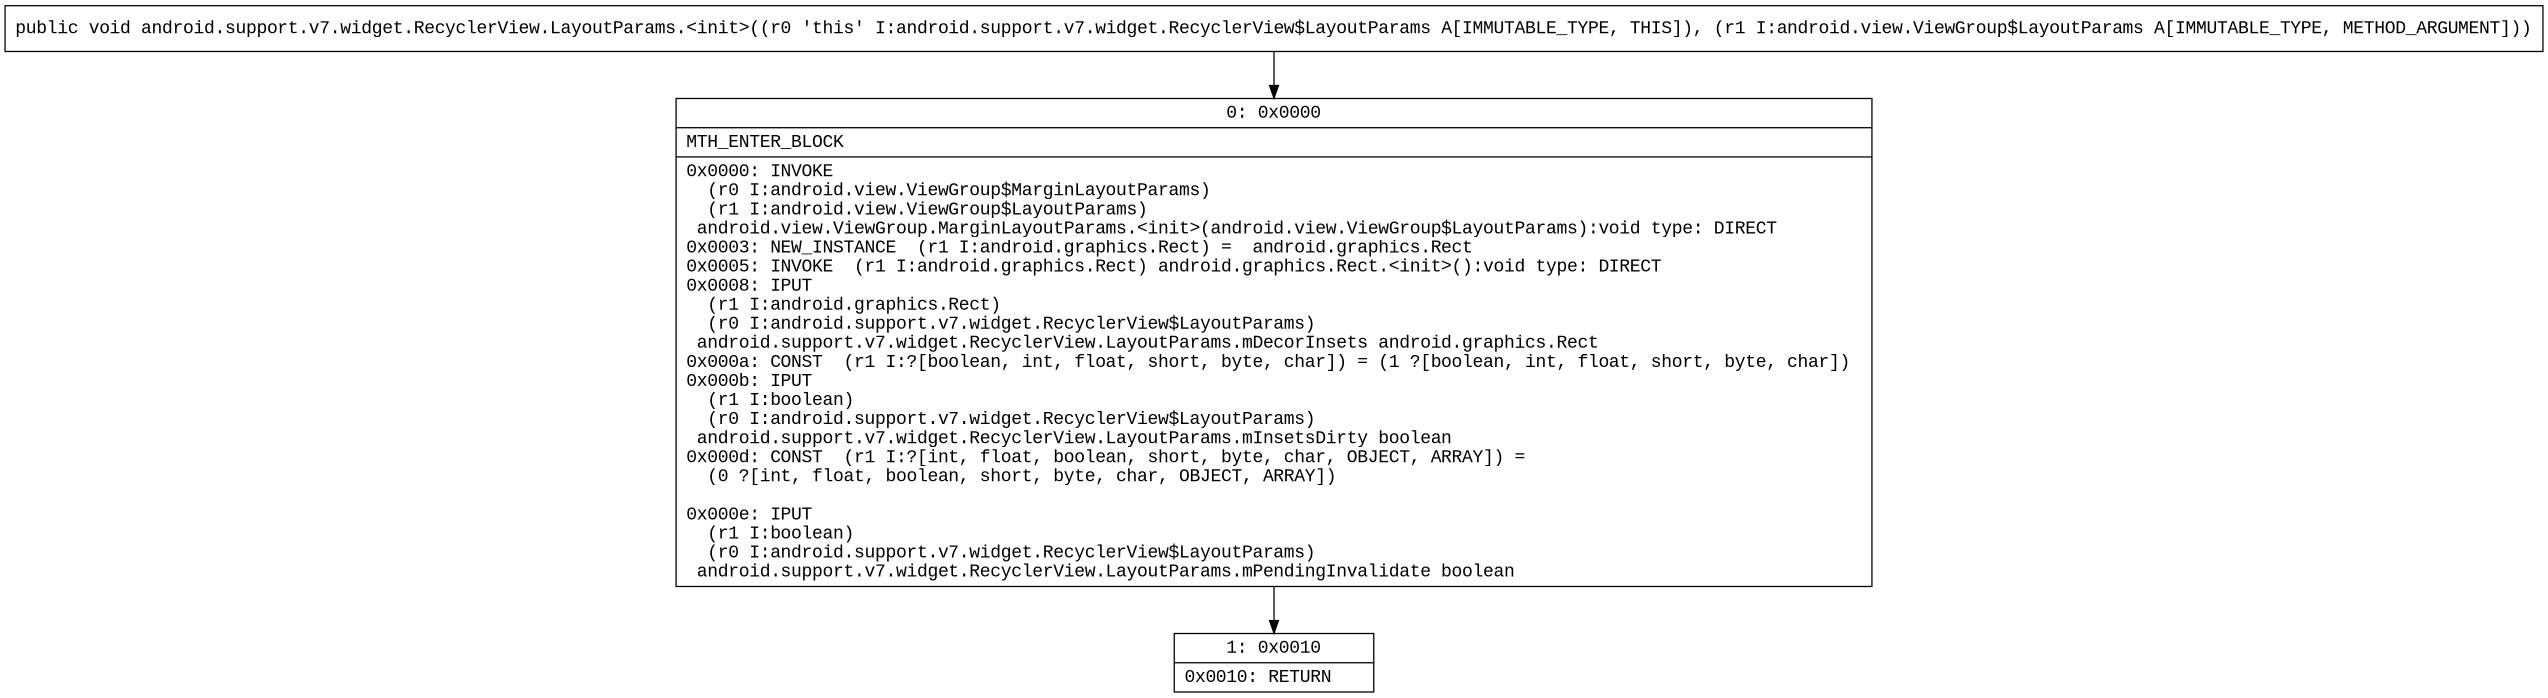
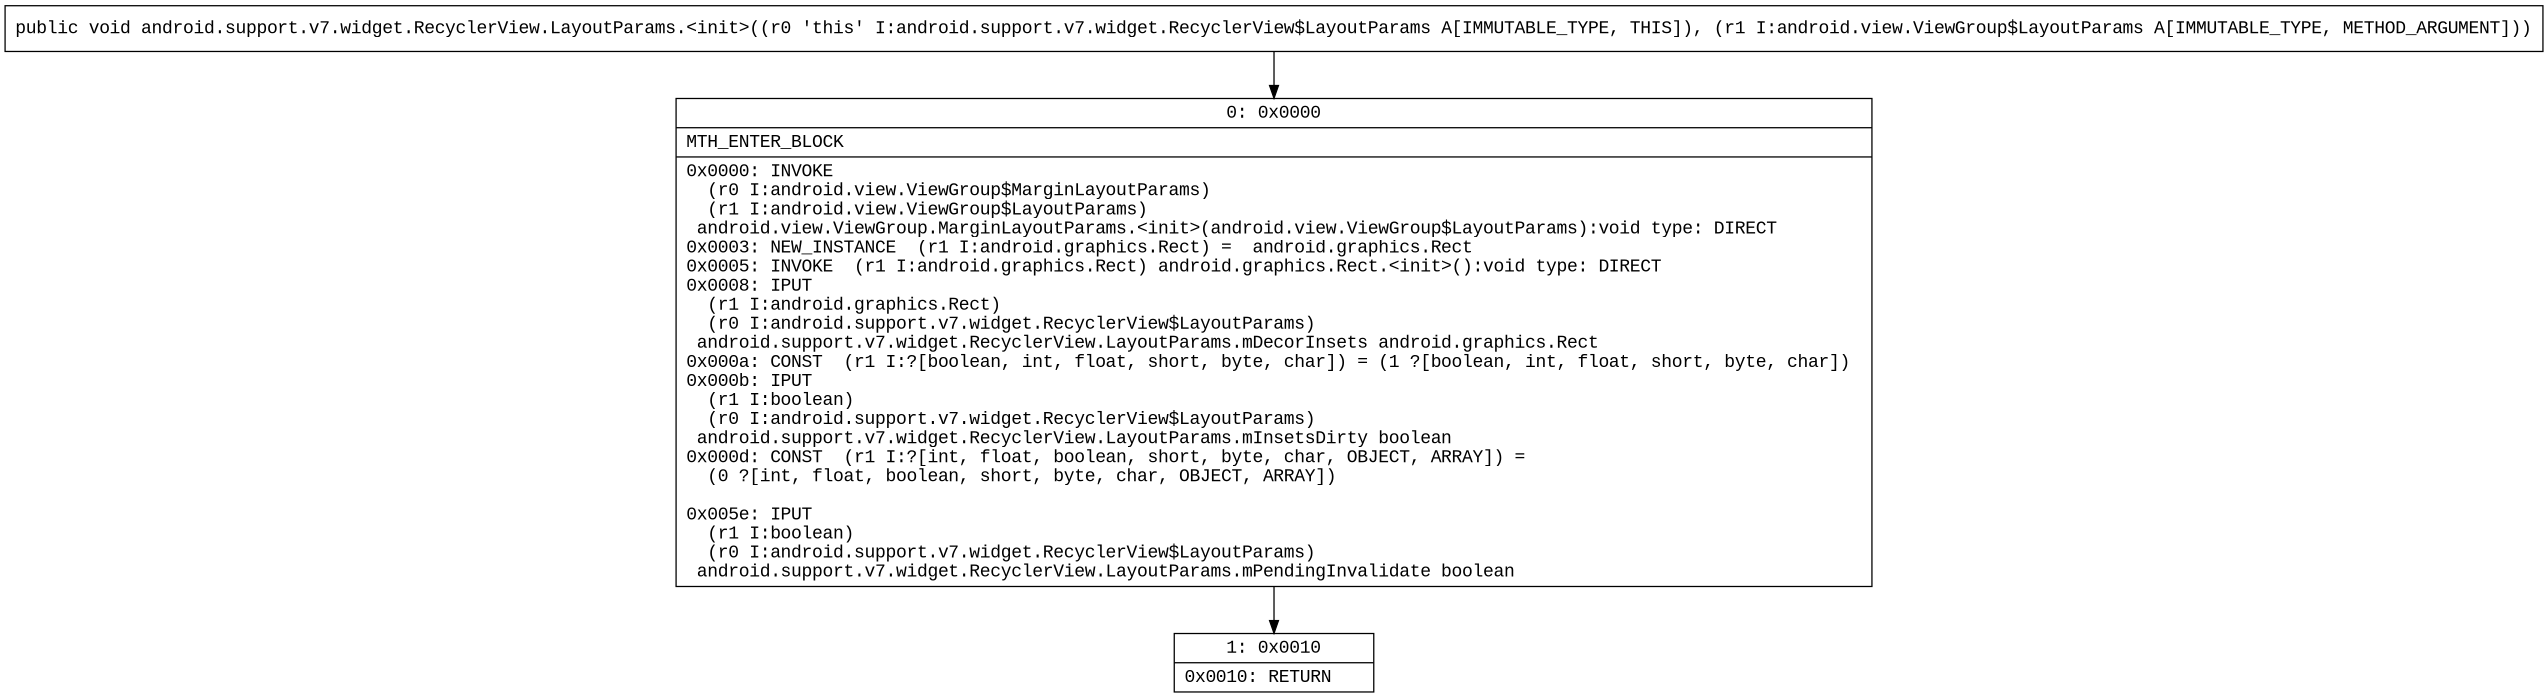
node "0: 0x0000": text "0x000e: IPUT" -> "0x005e: IPUT"
